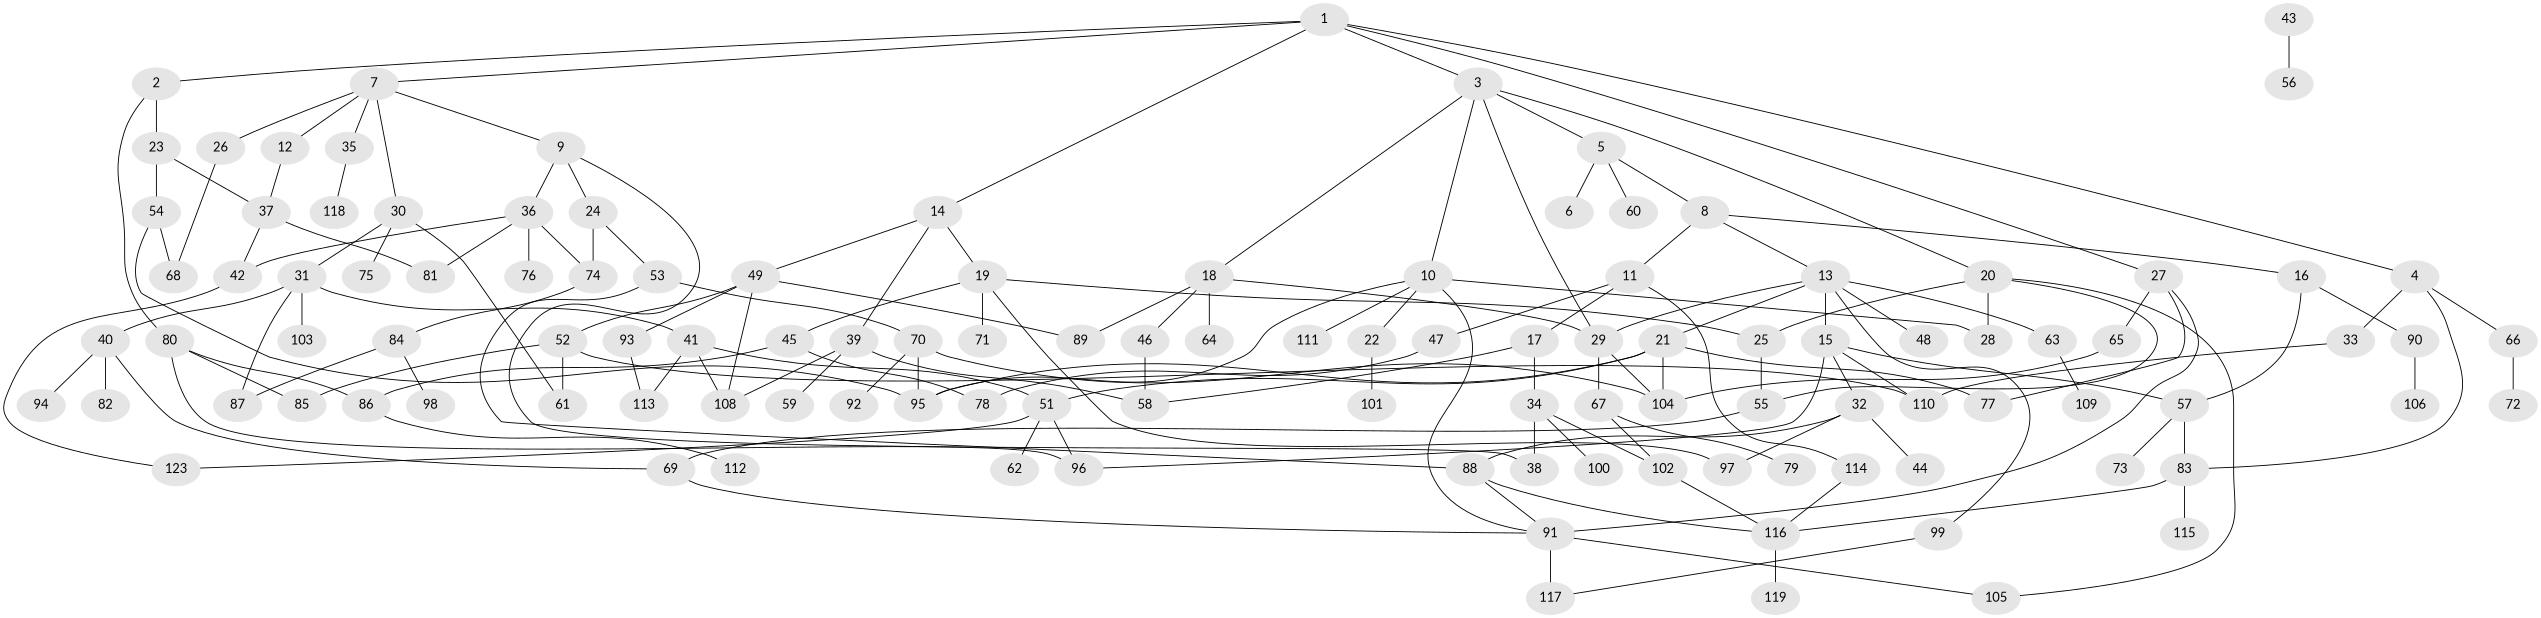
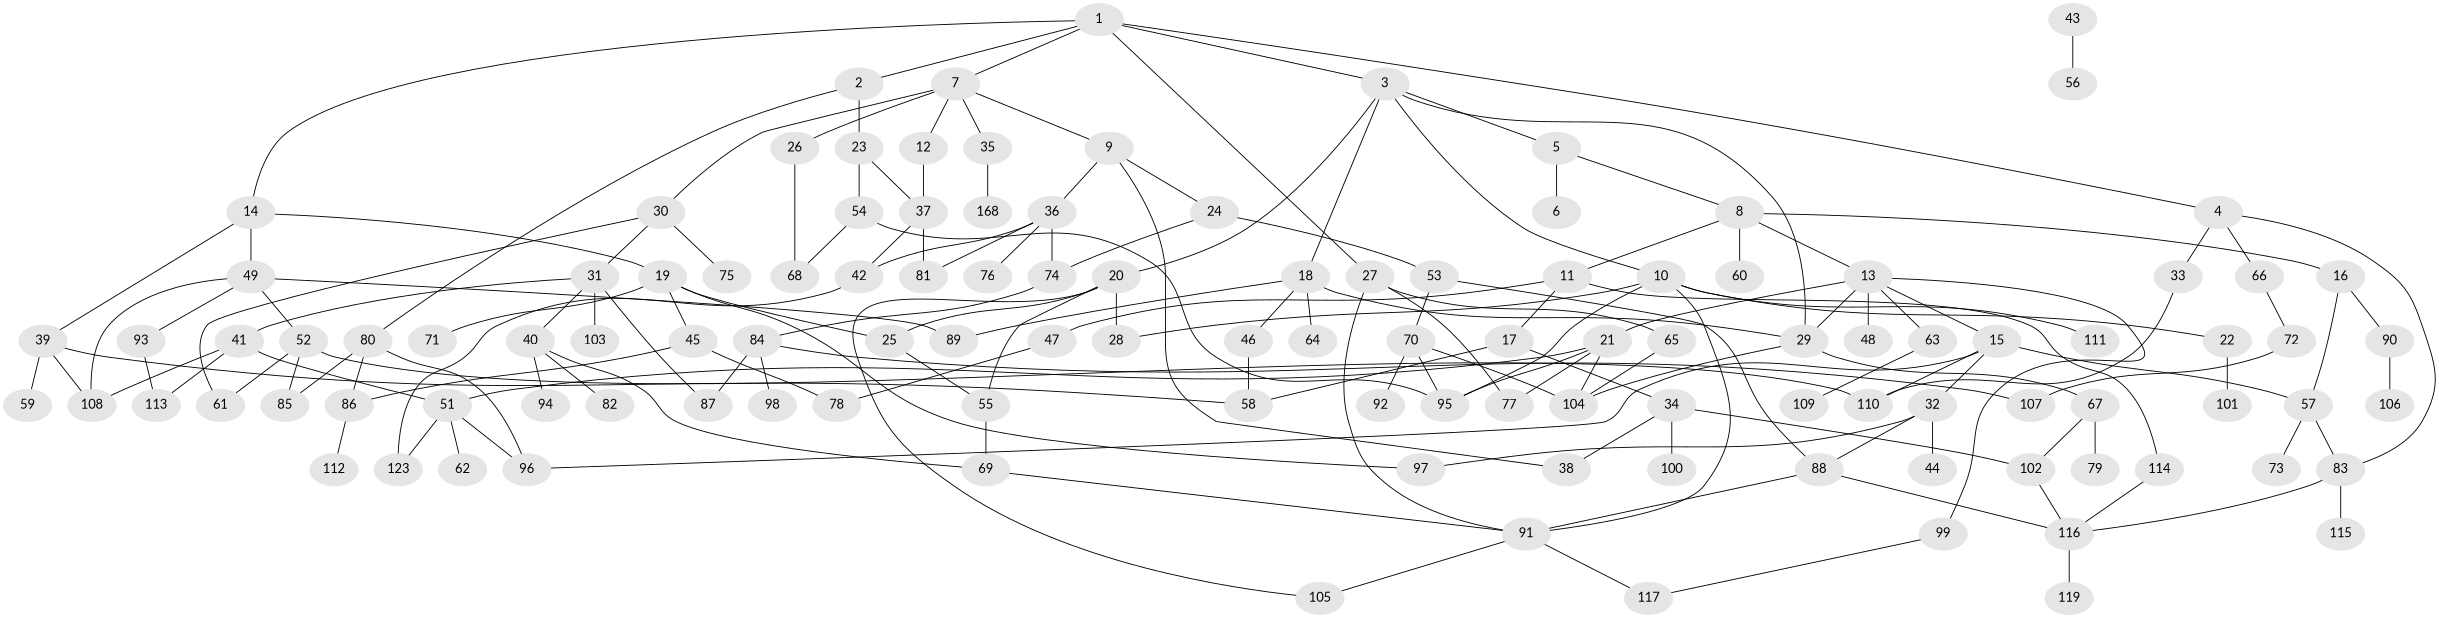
edge "5" -- "60": now "8" -- "60"
node "118": label "118" -> "168"
node "107": added
